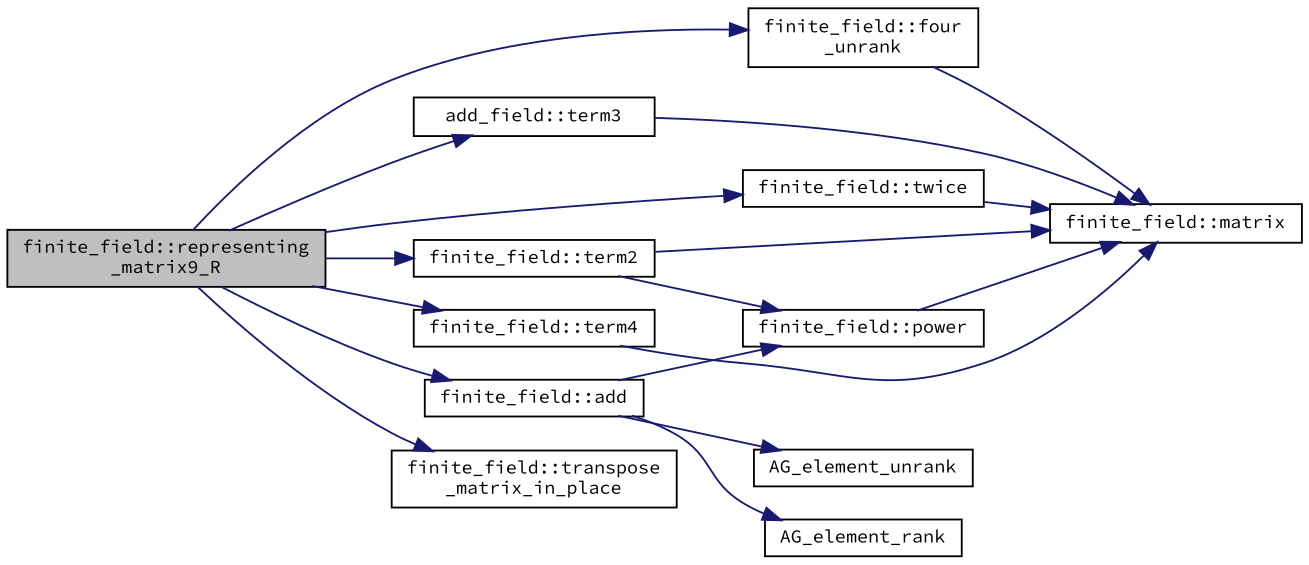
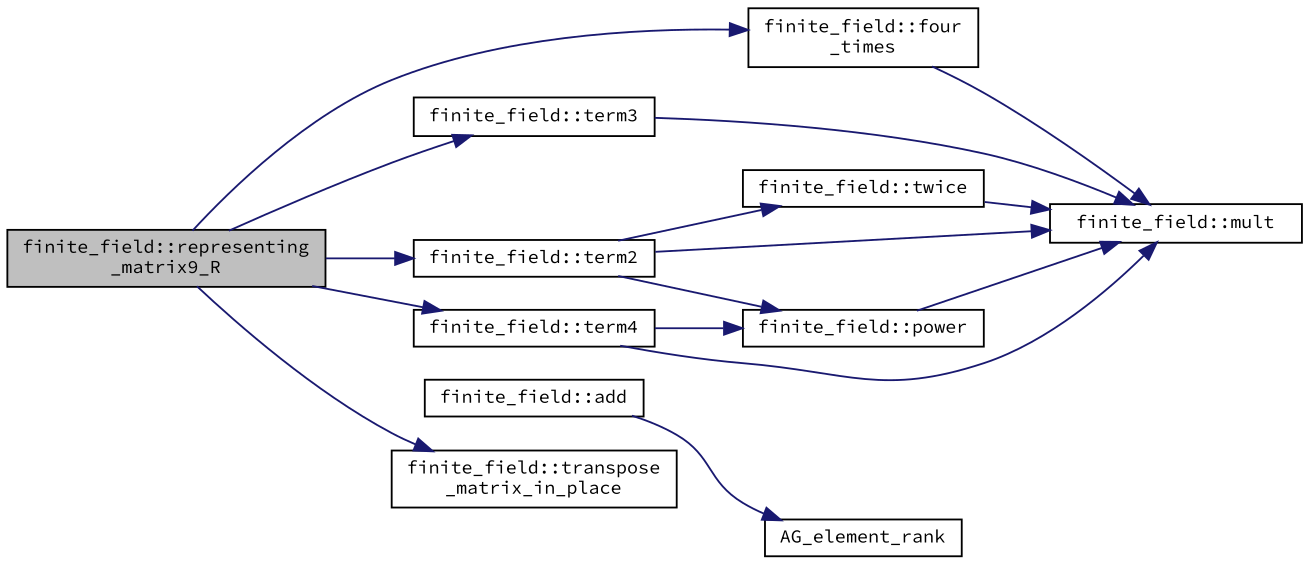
node "finite_field::four _unrank": label "finite_field::four _unrank" -> "finite_field::four _times"
node "add_field::term3": label "add_field::term3" -> "finite_field::term3"
edge "finite_field::representing _matrix9_R" -> "finite_field::twice": now "finite_field::term2" -> "finite_field::twice"
node "finite_field::matrix": label "finite_field::matrix" -> "finite_field::mult"
edge "finite_field::representing _matrix9_R" -> "finite_field::add": removed
edge "finite_field::add" -> "finite_field::power": now "finite_field::term4" -> "finite_field::power"
node "AG_element_unrank": removed
